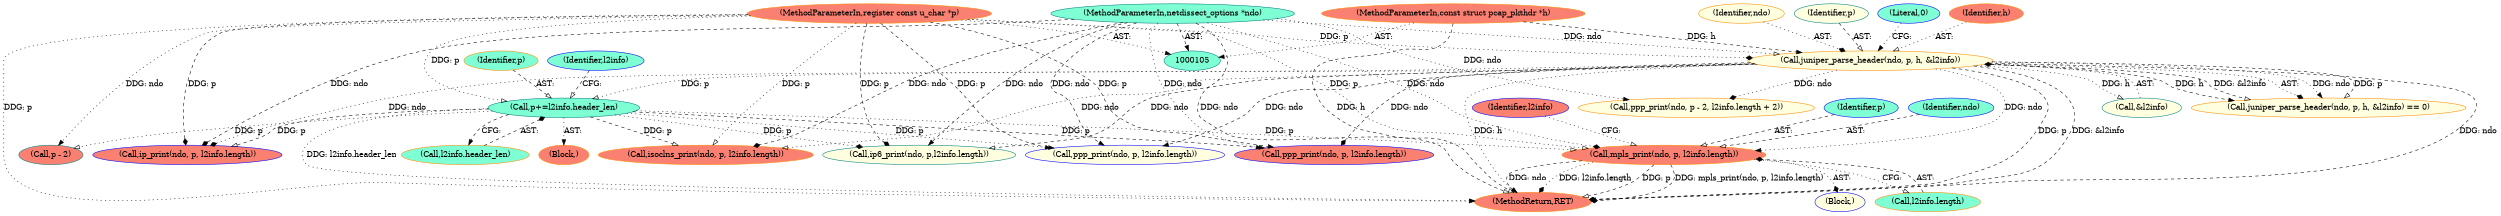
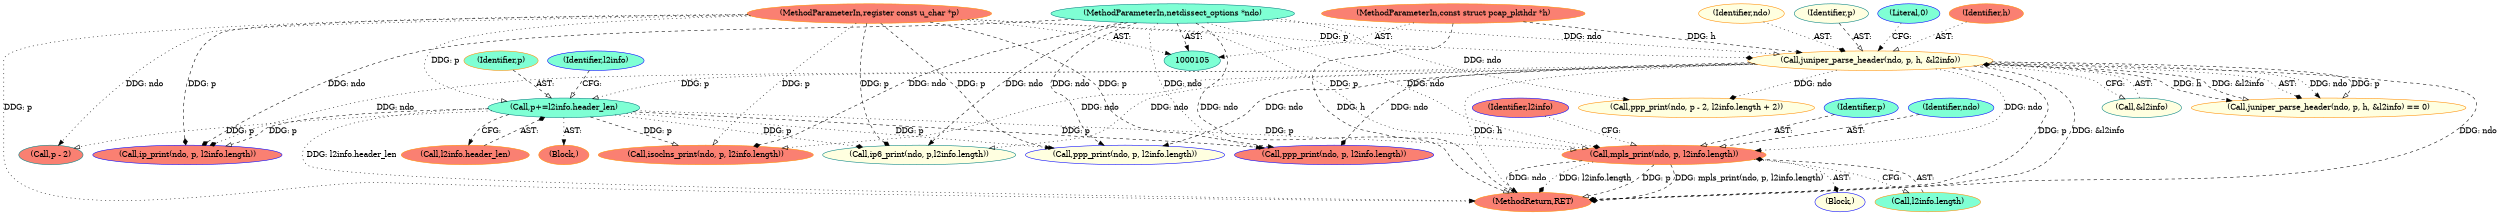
edge "(Call,juniper_parse_header(ndo, p, h, &l2info))" -> "(Call,ip6_print(ndo, p,l2info.length))": style dashed -> dotted
edge "(Call,juniper_parse_header(ndo, p, h, &l2info))" -> "(Call,&l2info)": label "DDG: h" -> "CFG: "
node "(Call,l2info.header_len)": fillcolor aquamarine -> salmon
